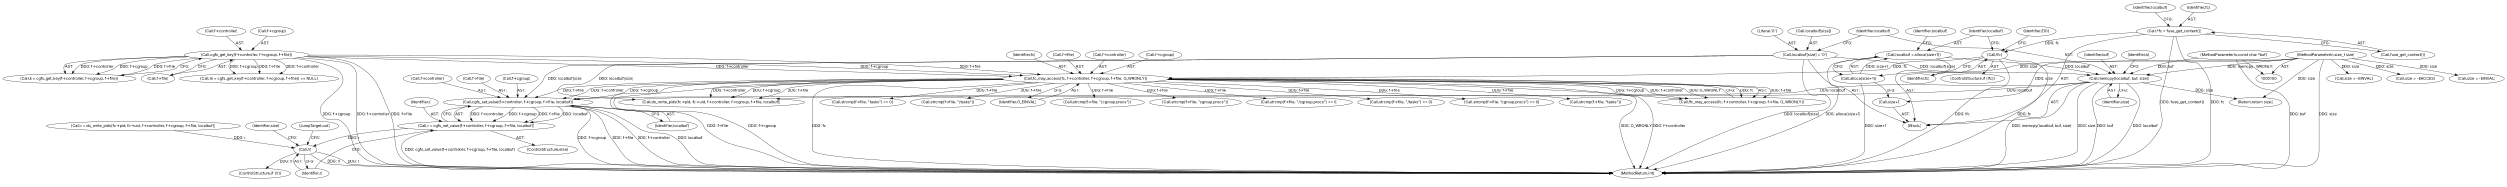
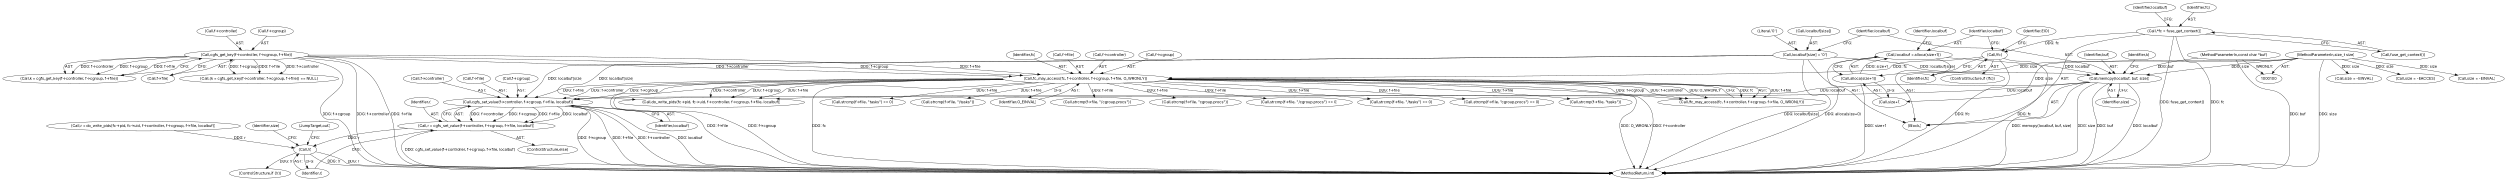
edge "(MethodParameterIn,size_t size)" -> "(Call,memcpy(localbuf, buf, size))": label "DDG: memcpy" -> "DDG: size"
node "(Return,return size;)": removed
edge "(Call,localbuf = alloca(size+1))" -> "(MethodReturn,int)": label "DDG: alloca(size+1)" -> "DDG: alloca(size+0)"
edge "(Call,size+1)" -> "(Block,)": now "(Call,size+1)" -> "(Call,alloca(size+1))"
